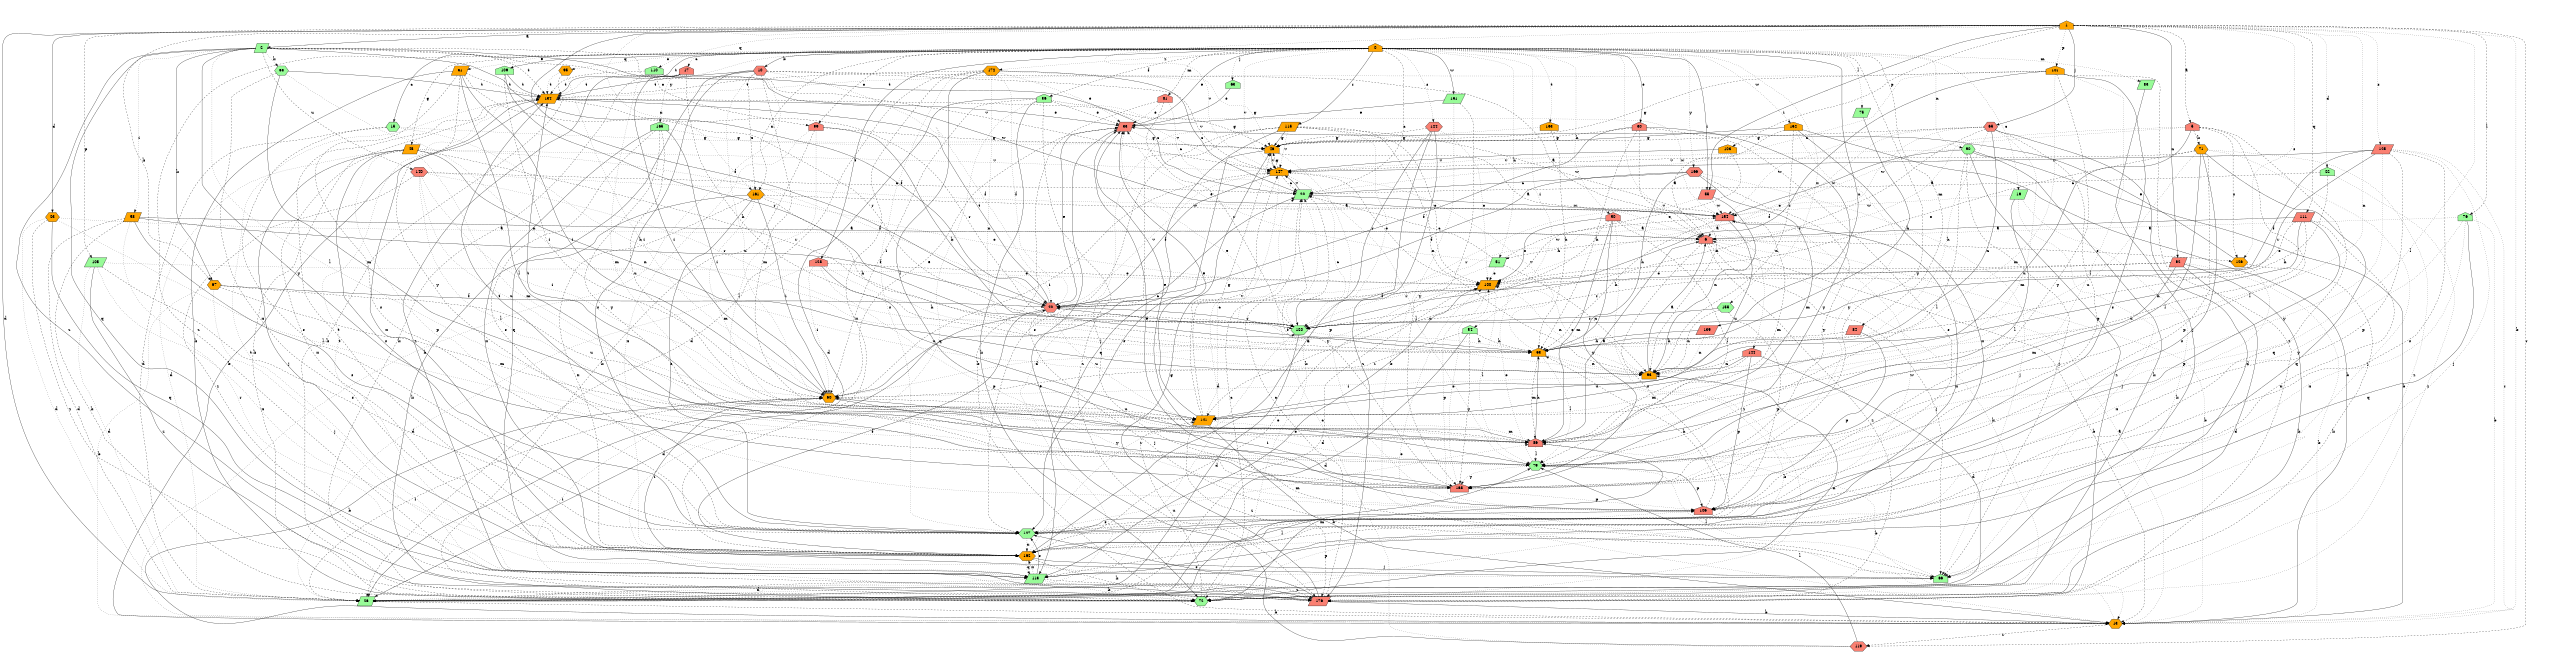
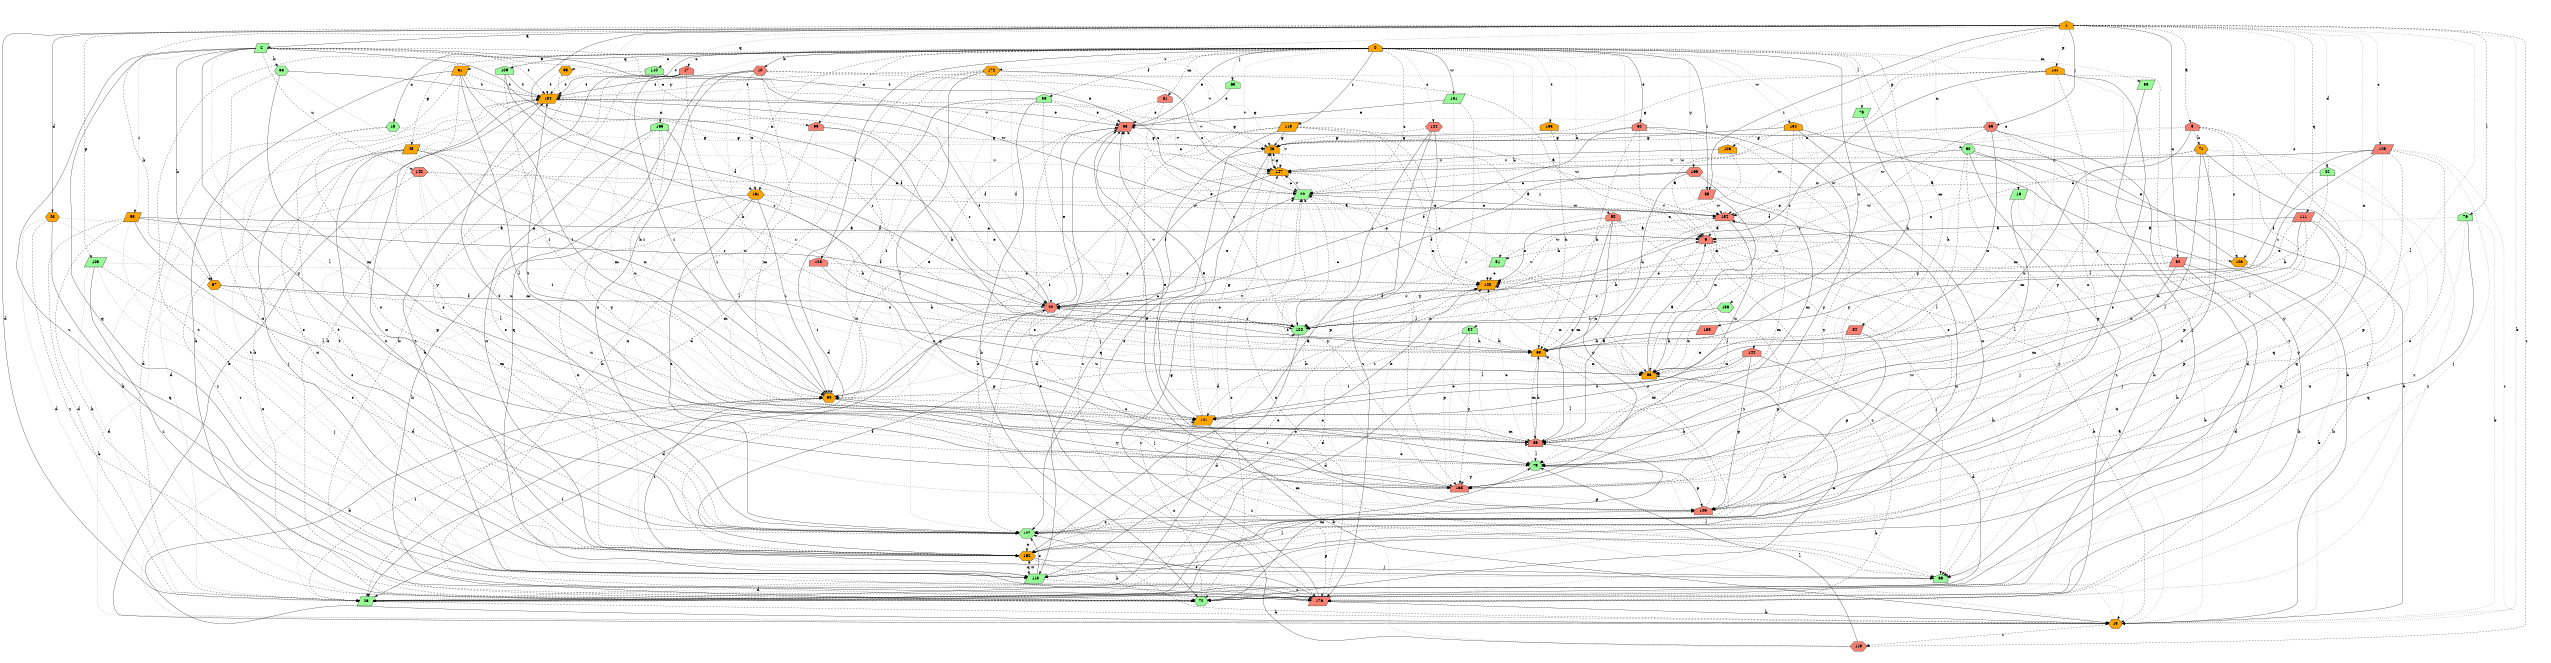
edge "101" -> "20": style dotted -> dashed
edge "17" -> "127": added, label "s"
edge "113" -> "72": now "140" -> "72"
